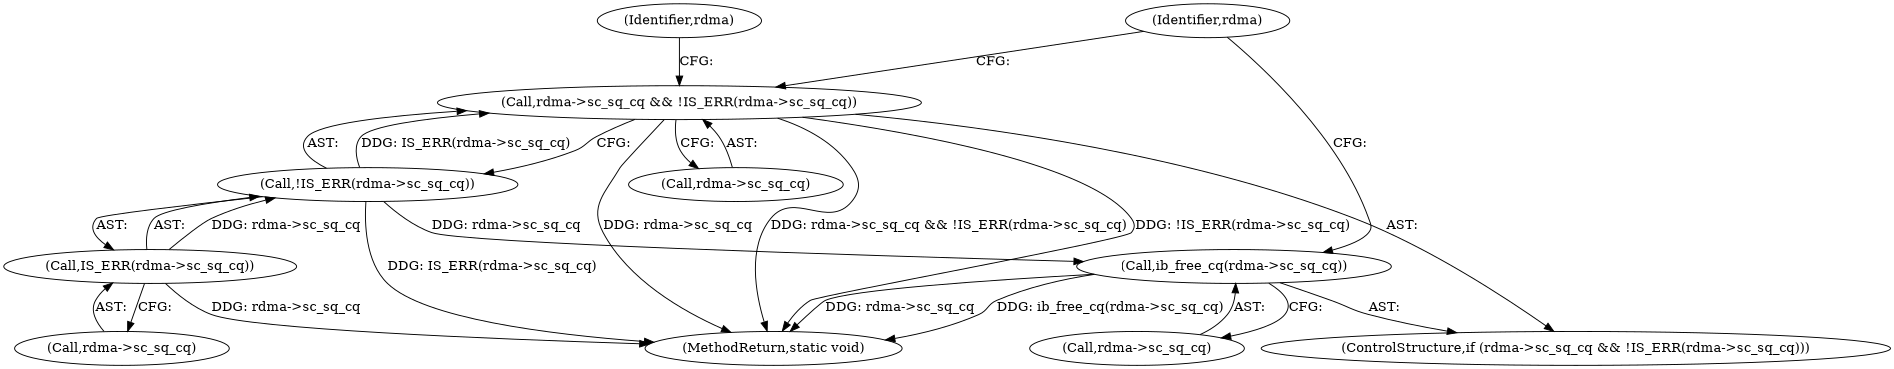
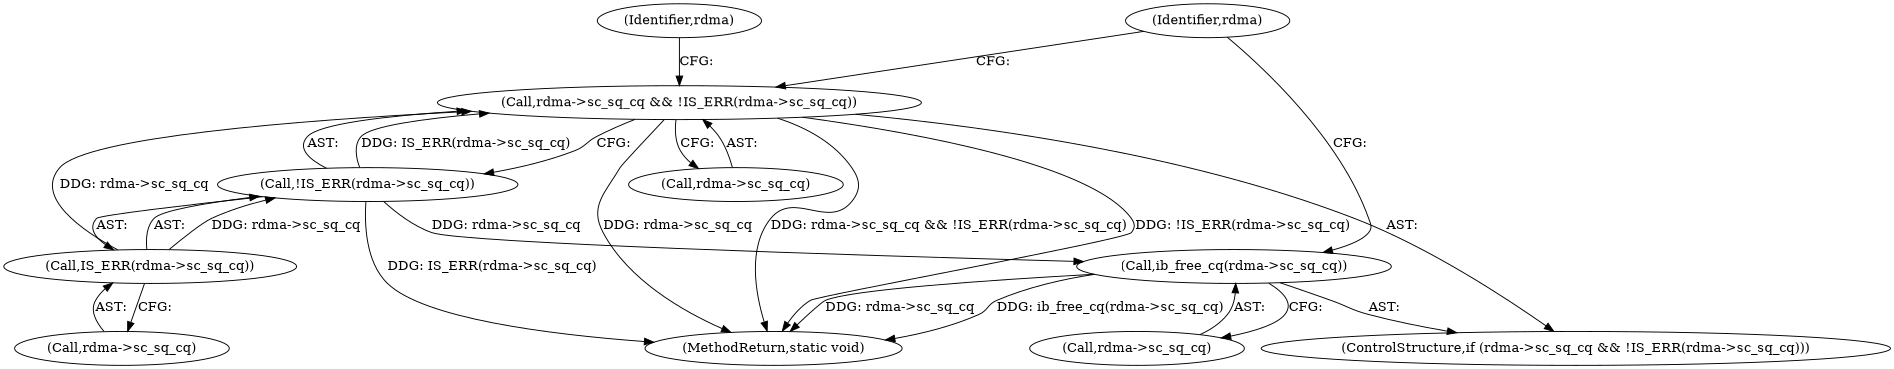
edge "(Call,IS_ERR(rdma->sc_sq_cq))" -> "(MethodReturn,static void)": now "(Call,IS_ERR(rdma->sc_sq_cq))" -> "(Call,rdma->sc_sq_cq && !IS_ERR(rdma->sc_sq_cq))"
